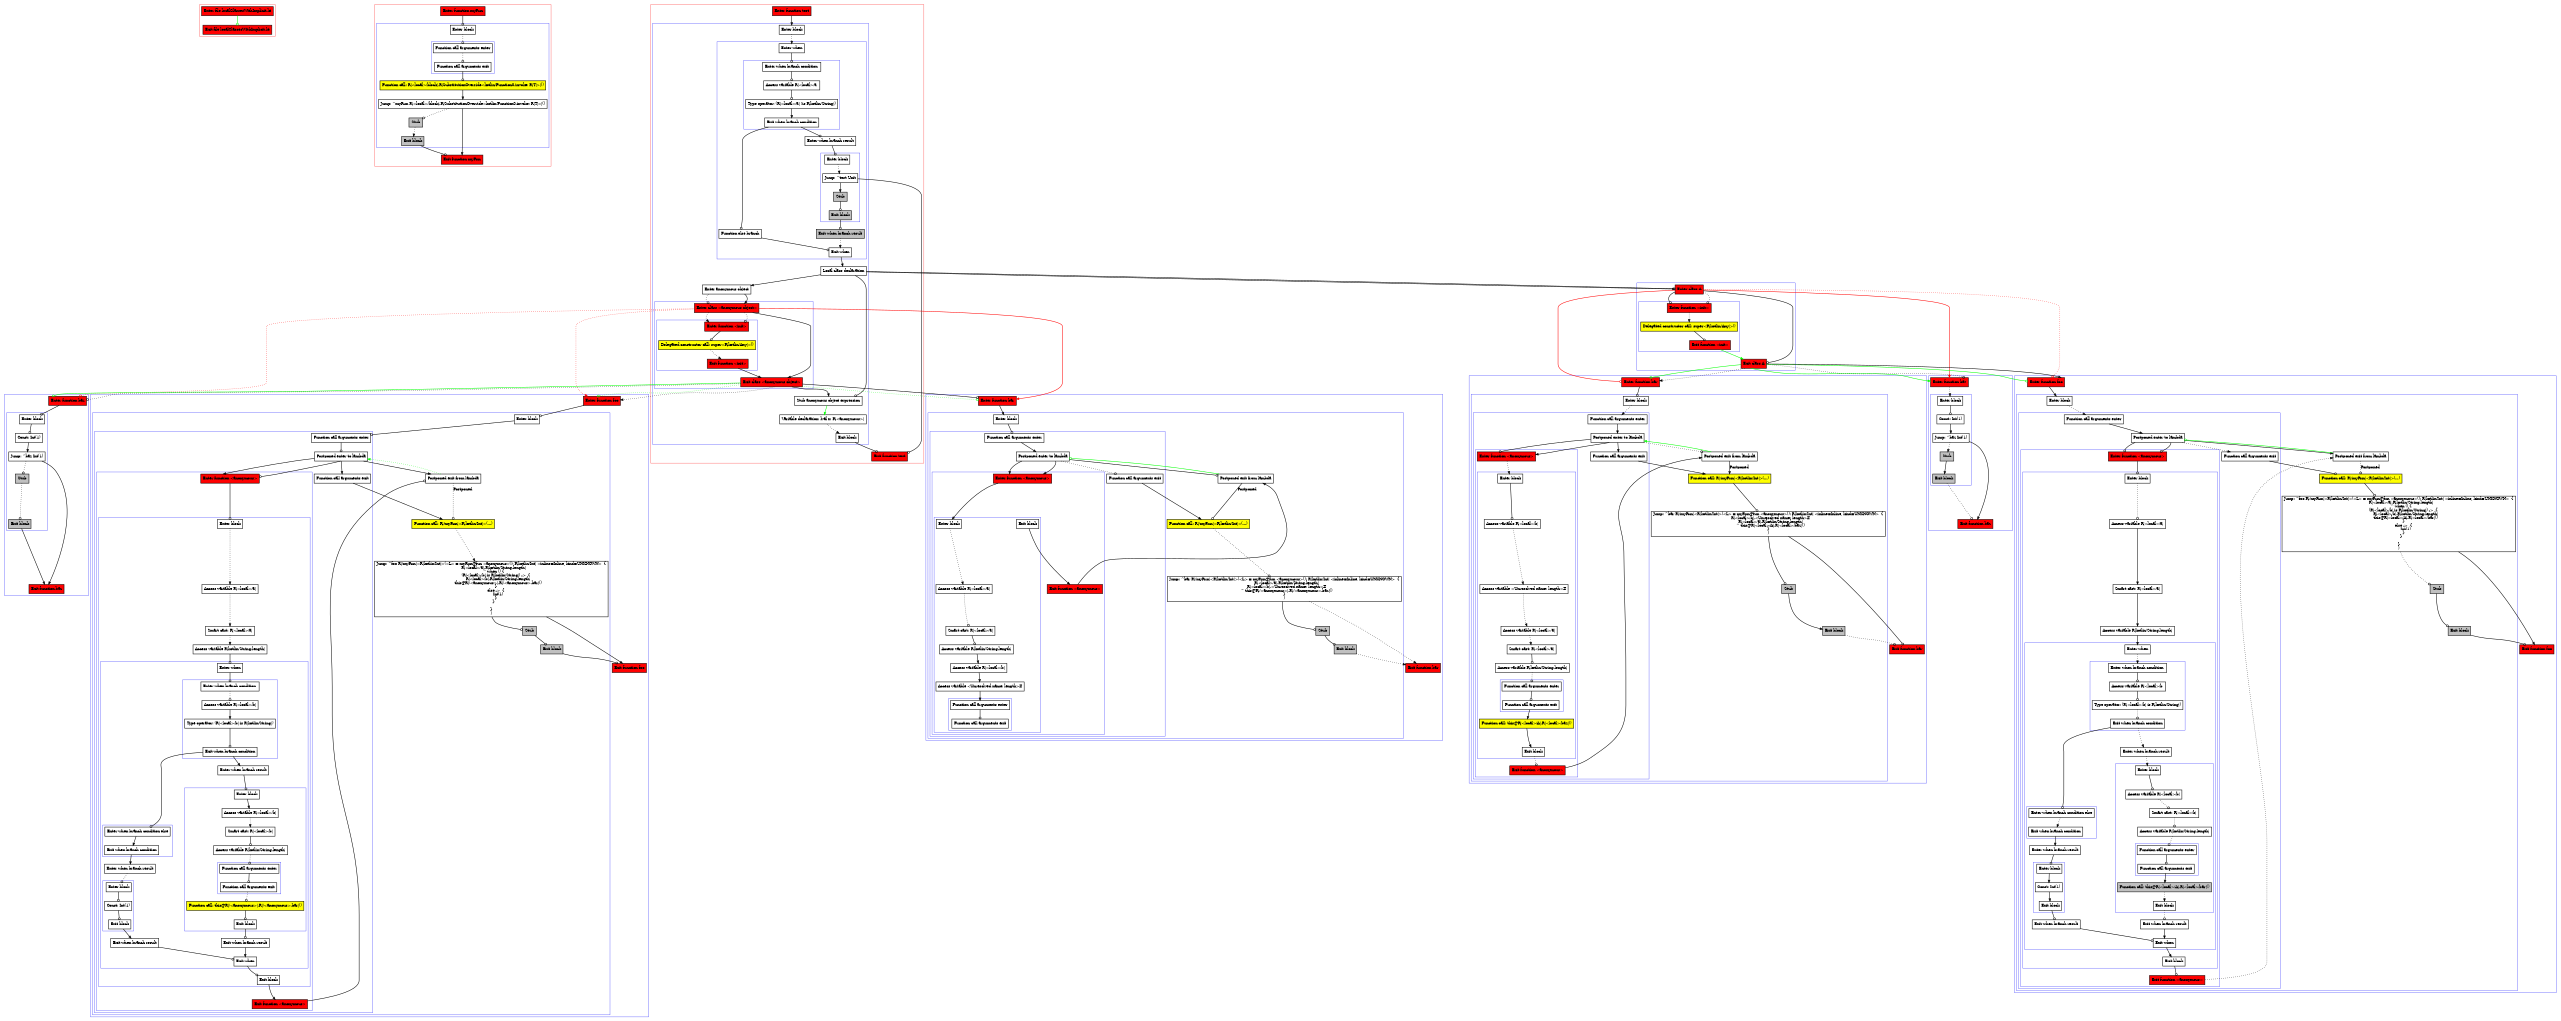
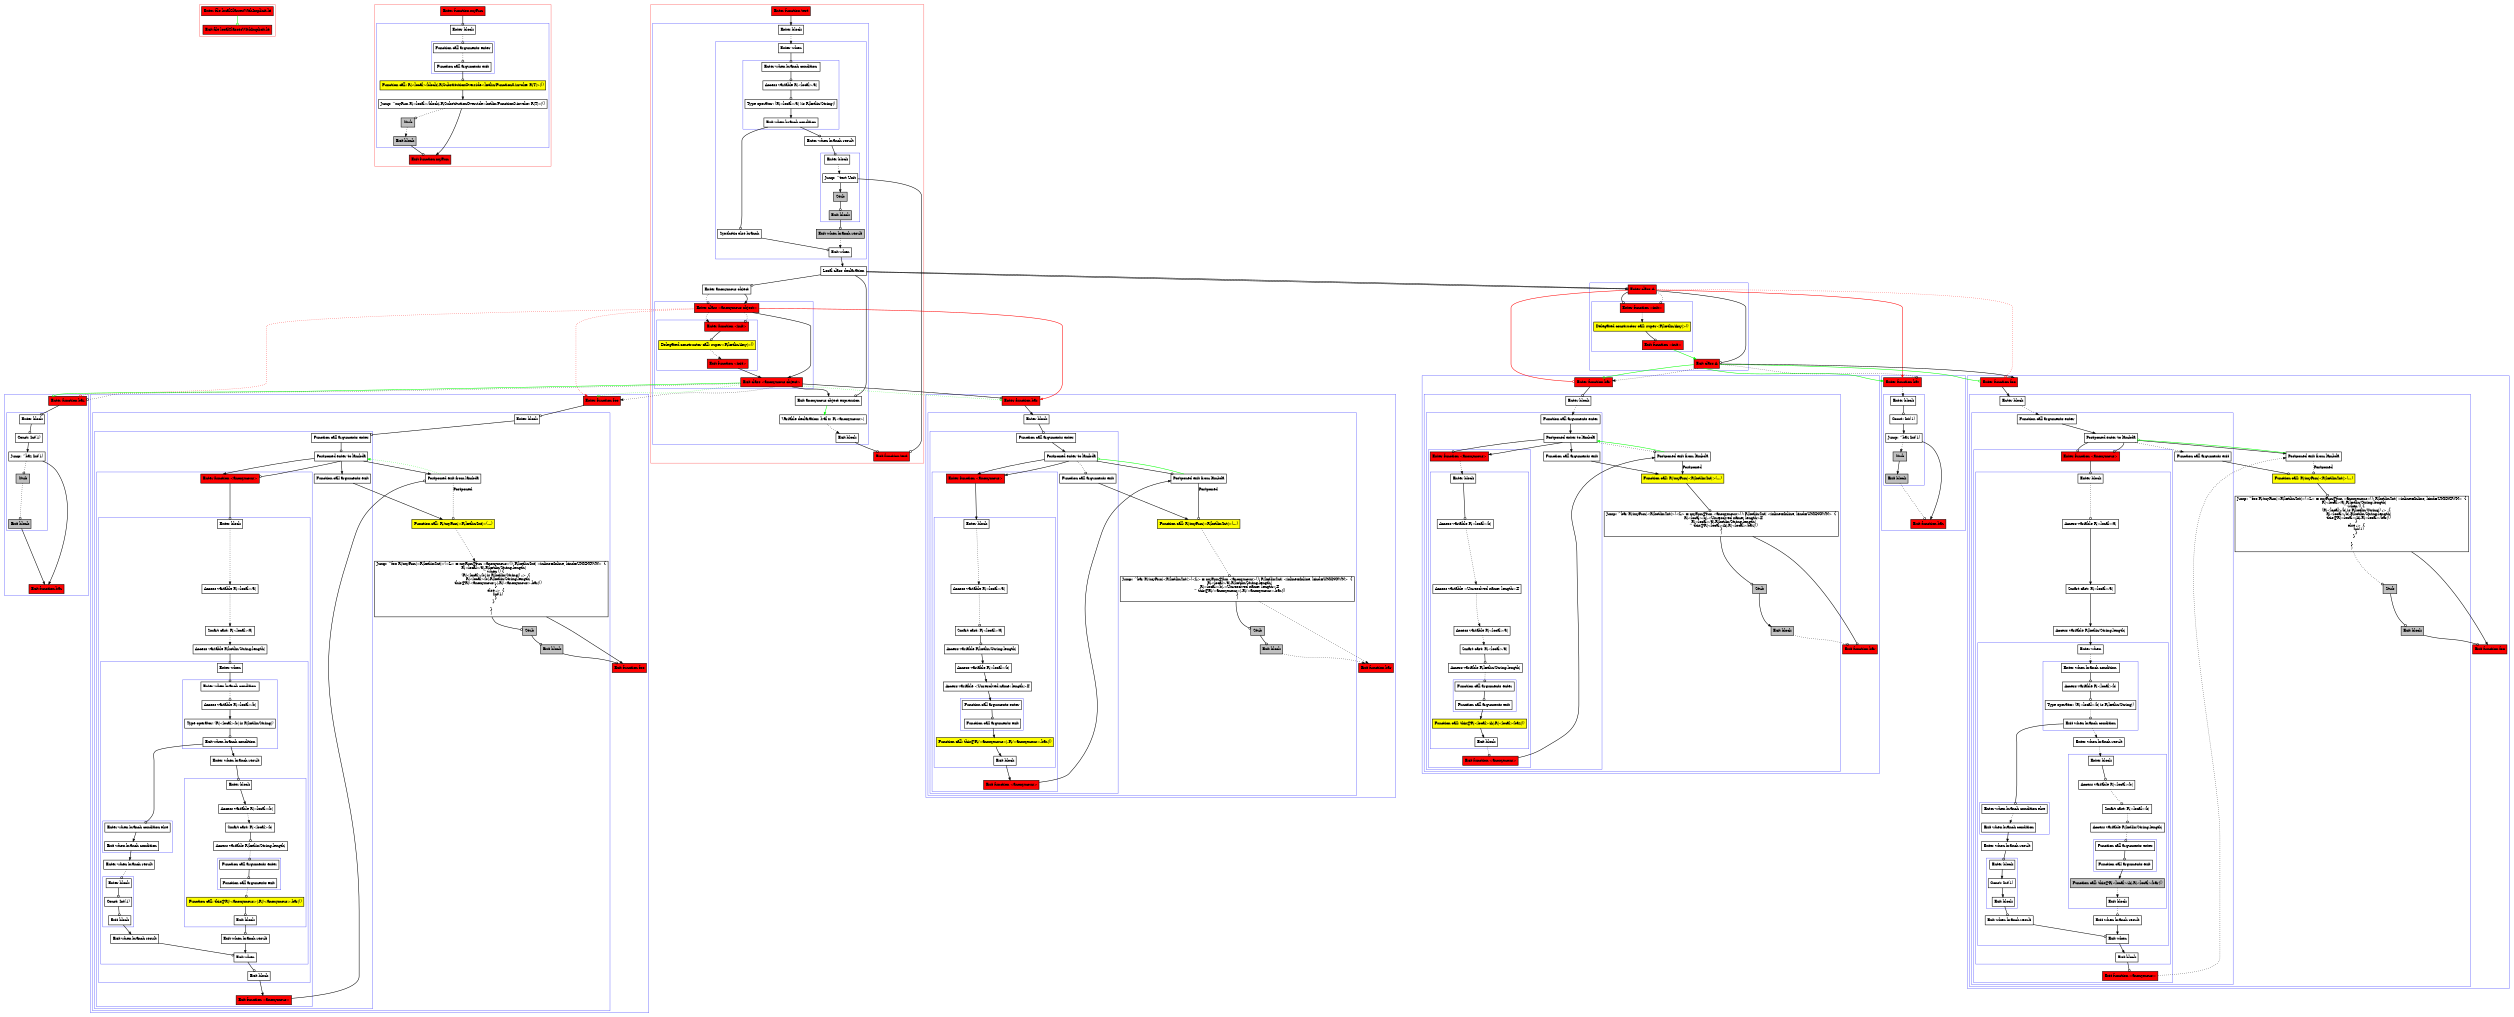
node "Function else branch": label "Function else branch" -> "Synthetic else branch"
edge "Local class declaration" -> "Enter anonymous object": arrowhead normal -> odot
node "Stub anonymous object expression": label "Stub anonymous object expression" -> "Exit anonymous object expression"
node "Function call: this@R|/<anonymous>|.R|/<anonymous>.baz|()": added
